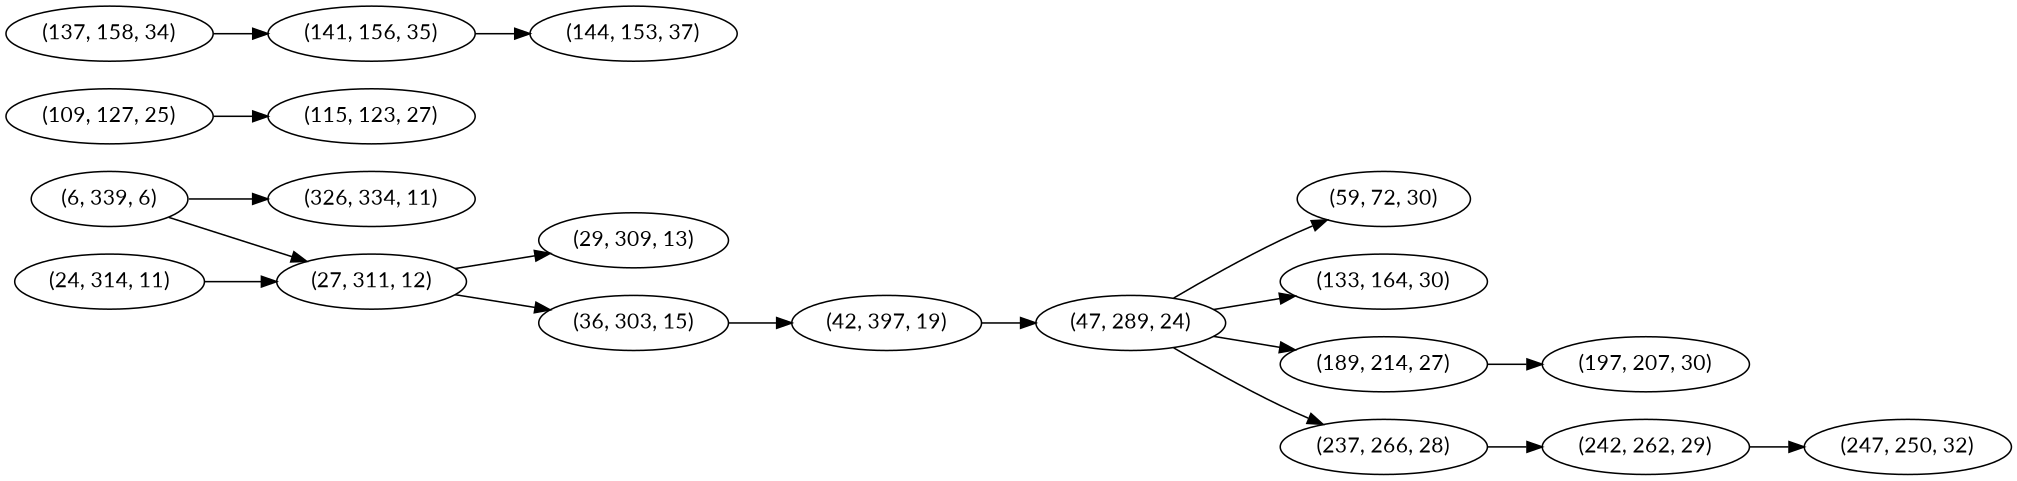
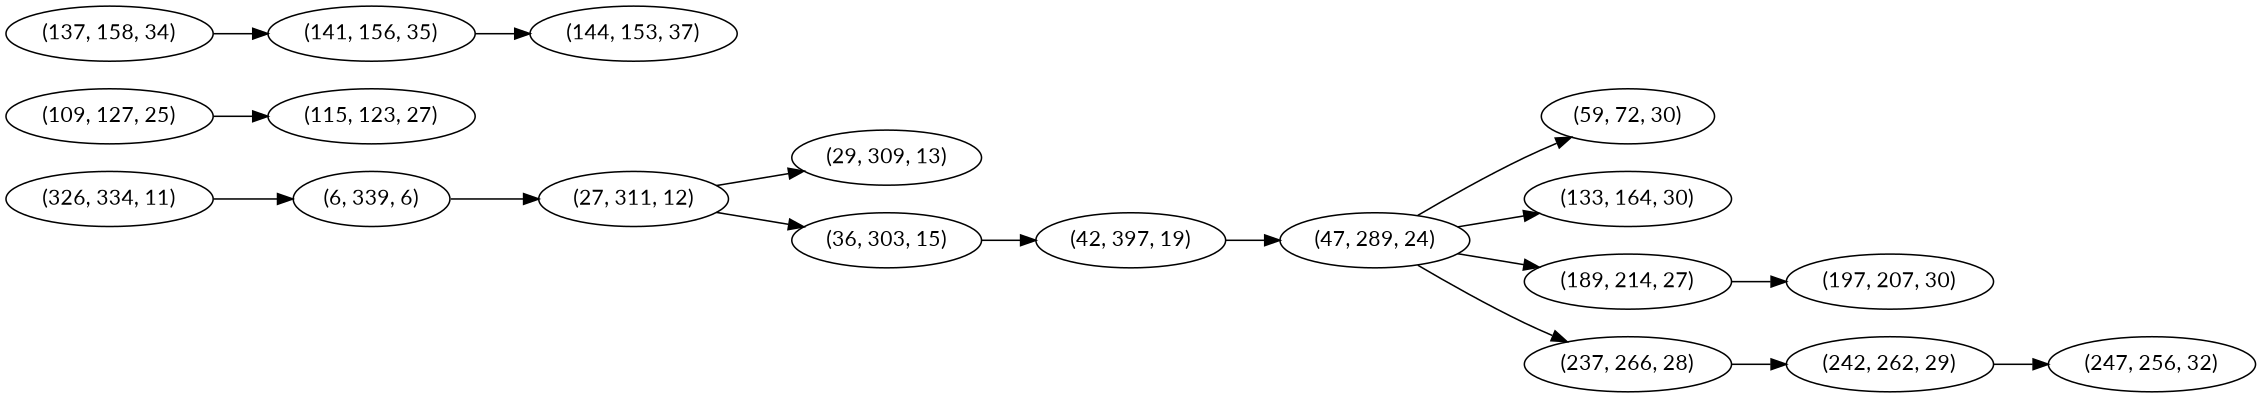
edge "(6, 339, 6)" -> "(326, 334, 11)": reversed
node "(24, 314, 11)": removed
node "(247, 250, 32)": label "(247, 250, 32)" -> "(247, 256, 32)"
